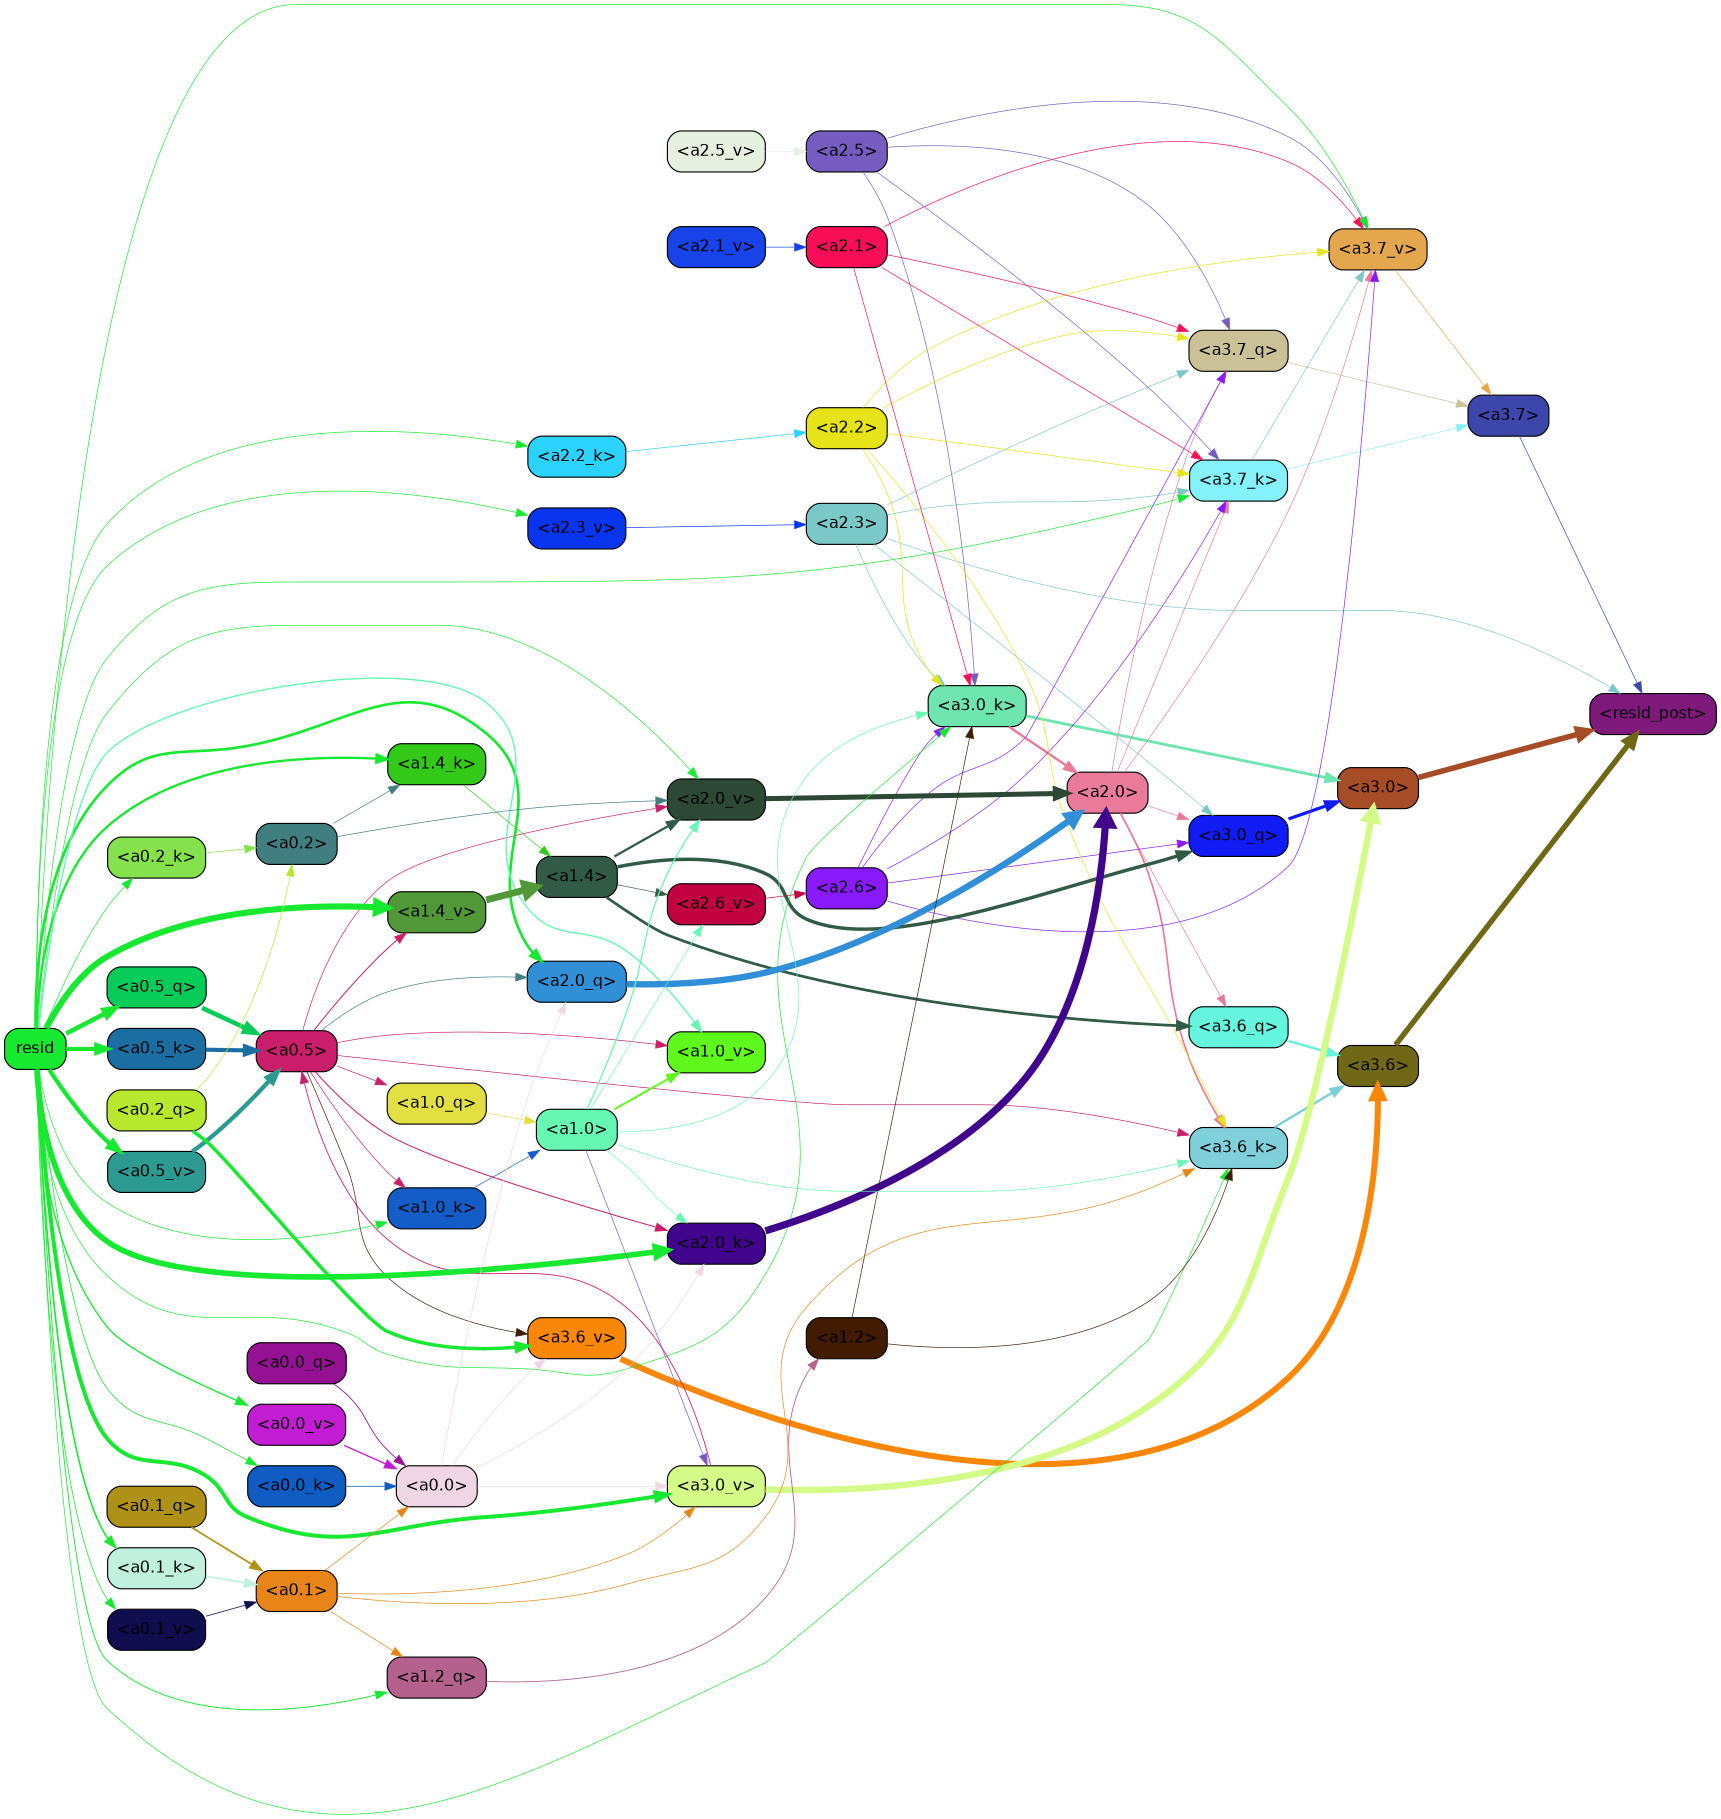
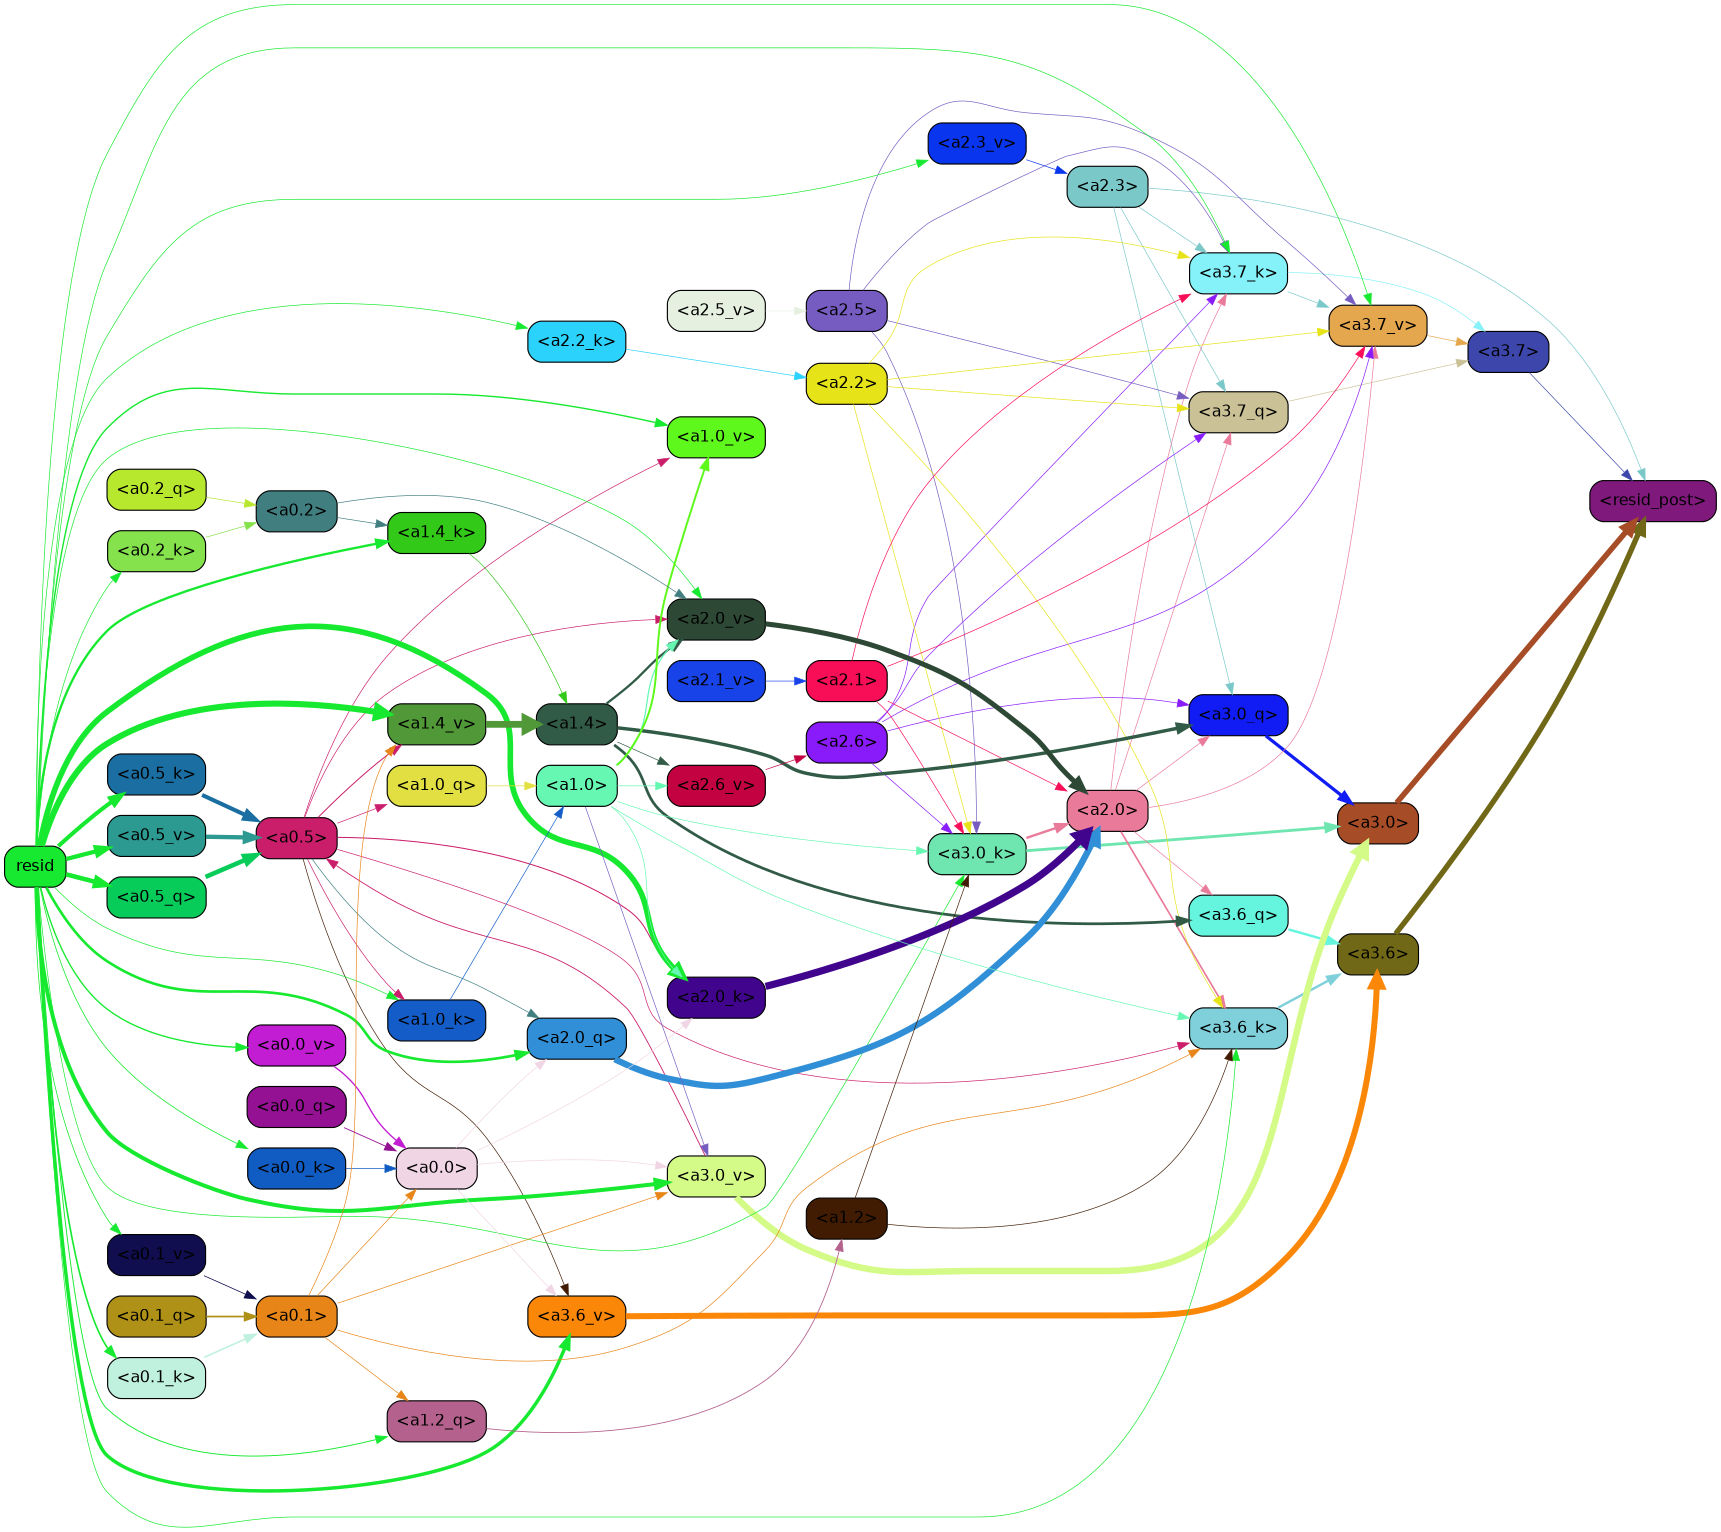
edge "<a2.1>" -> "<a3.7_q>": now "<a2.1>" -> "<a2.0>"
edge "<a2.3>" -> "<a3.0_k>": removed
edge "resid" -> "<a1.0_v>": color #66f7b2 -> #16e92f
edge "<a0.1>" -> "<a1.4_v>": added
edge "<a0.2_q>" -> "<a3.6_v>": now "resid" -> "<a3.6_v>"
